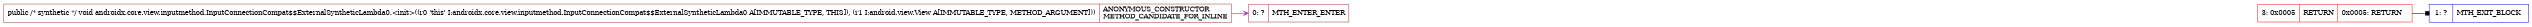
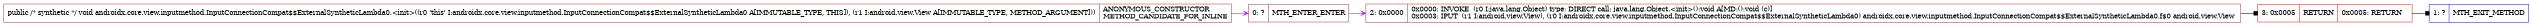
node "2: 0x0000": added
node "1: ?": text "MTH_EXIT_BLOCK" -> "MTH_EXIT_METHOD"
